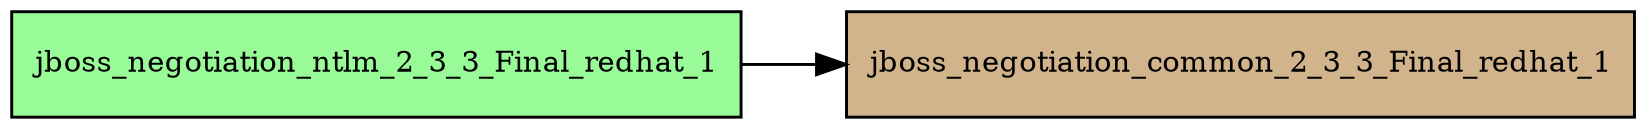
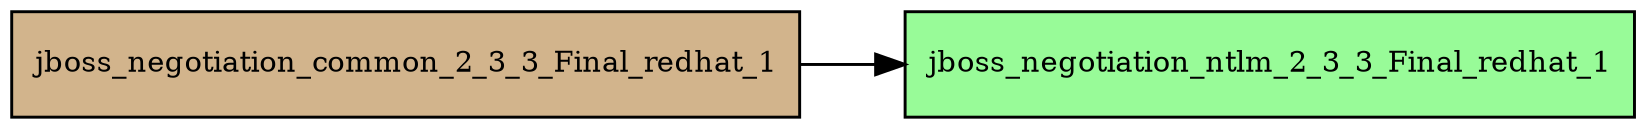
edge "jboss_negotiation_ntlm_2_3_3_Final_redhat_1" -> "jboss_negotiation_common_2_3_3_Final_redhat_1": reversed
